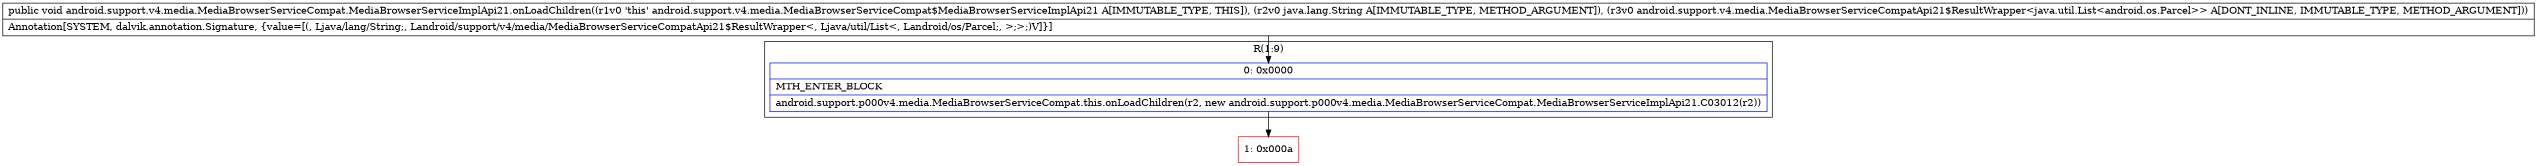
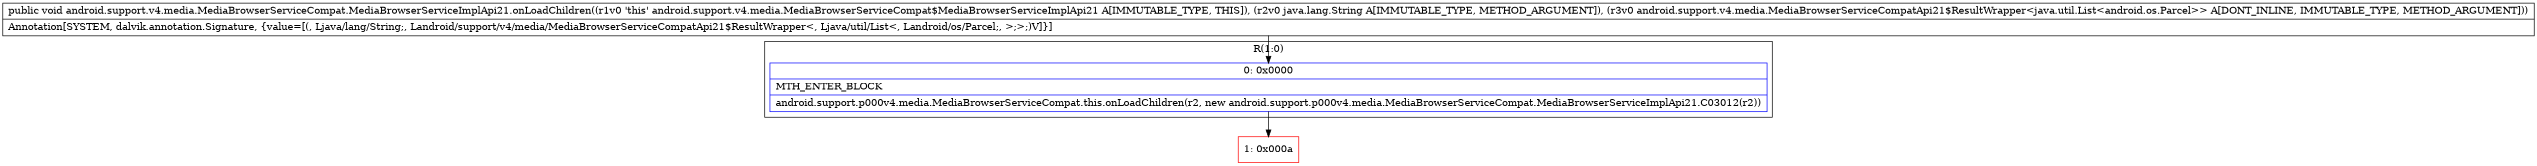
cluster "R(1:9)": label "R(1:9)" -> "R(1:0)"
